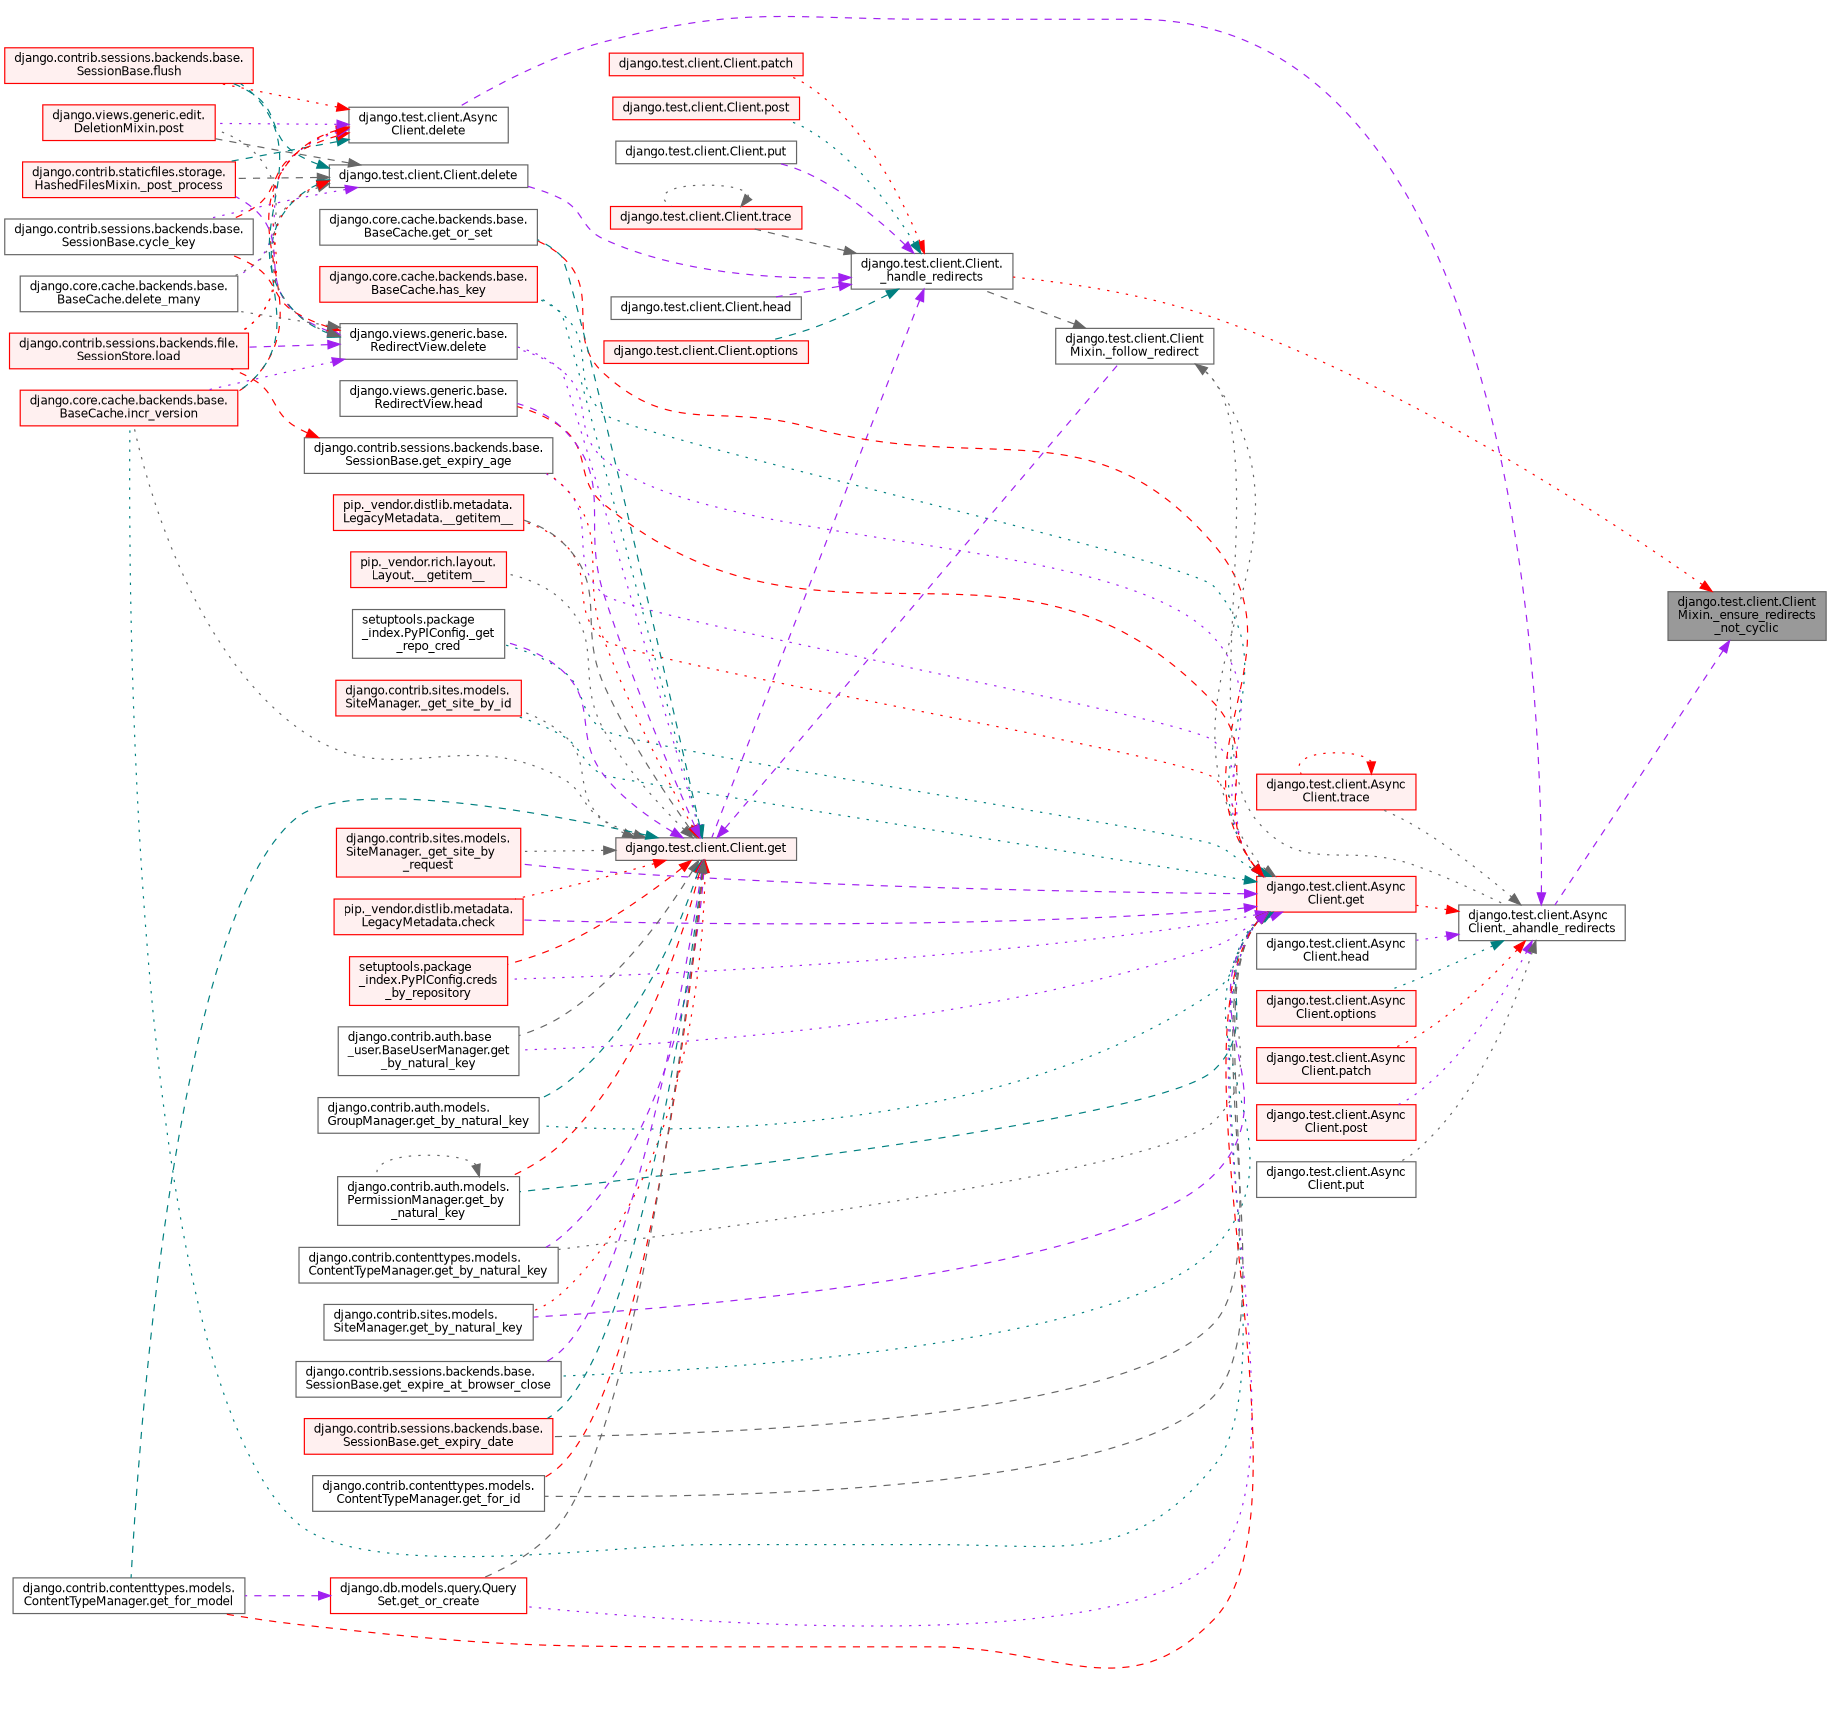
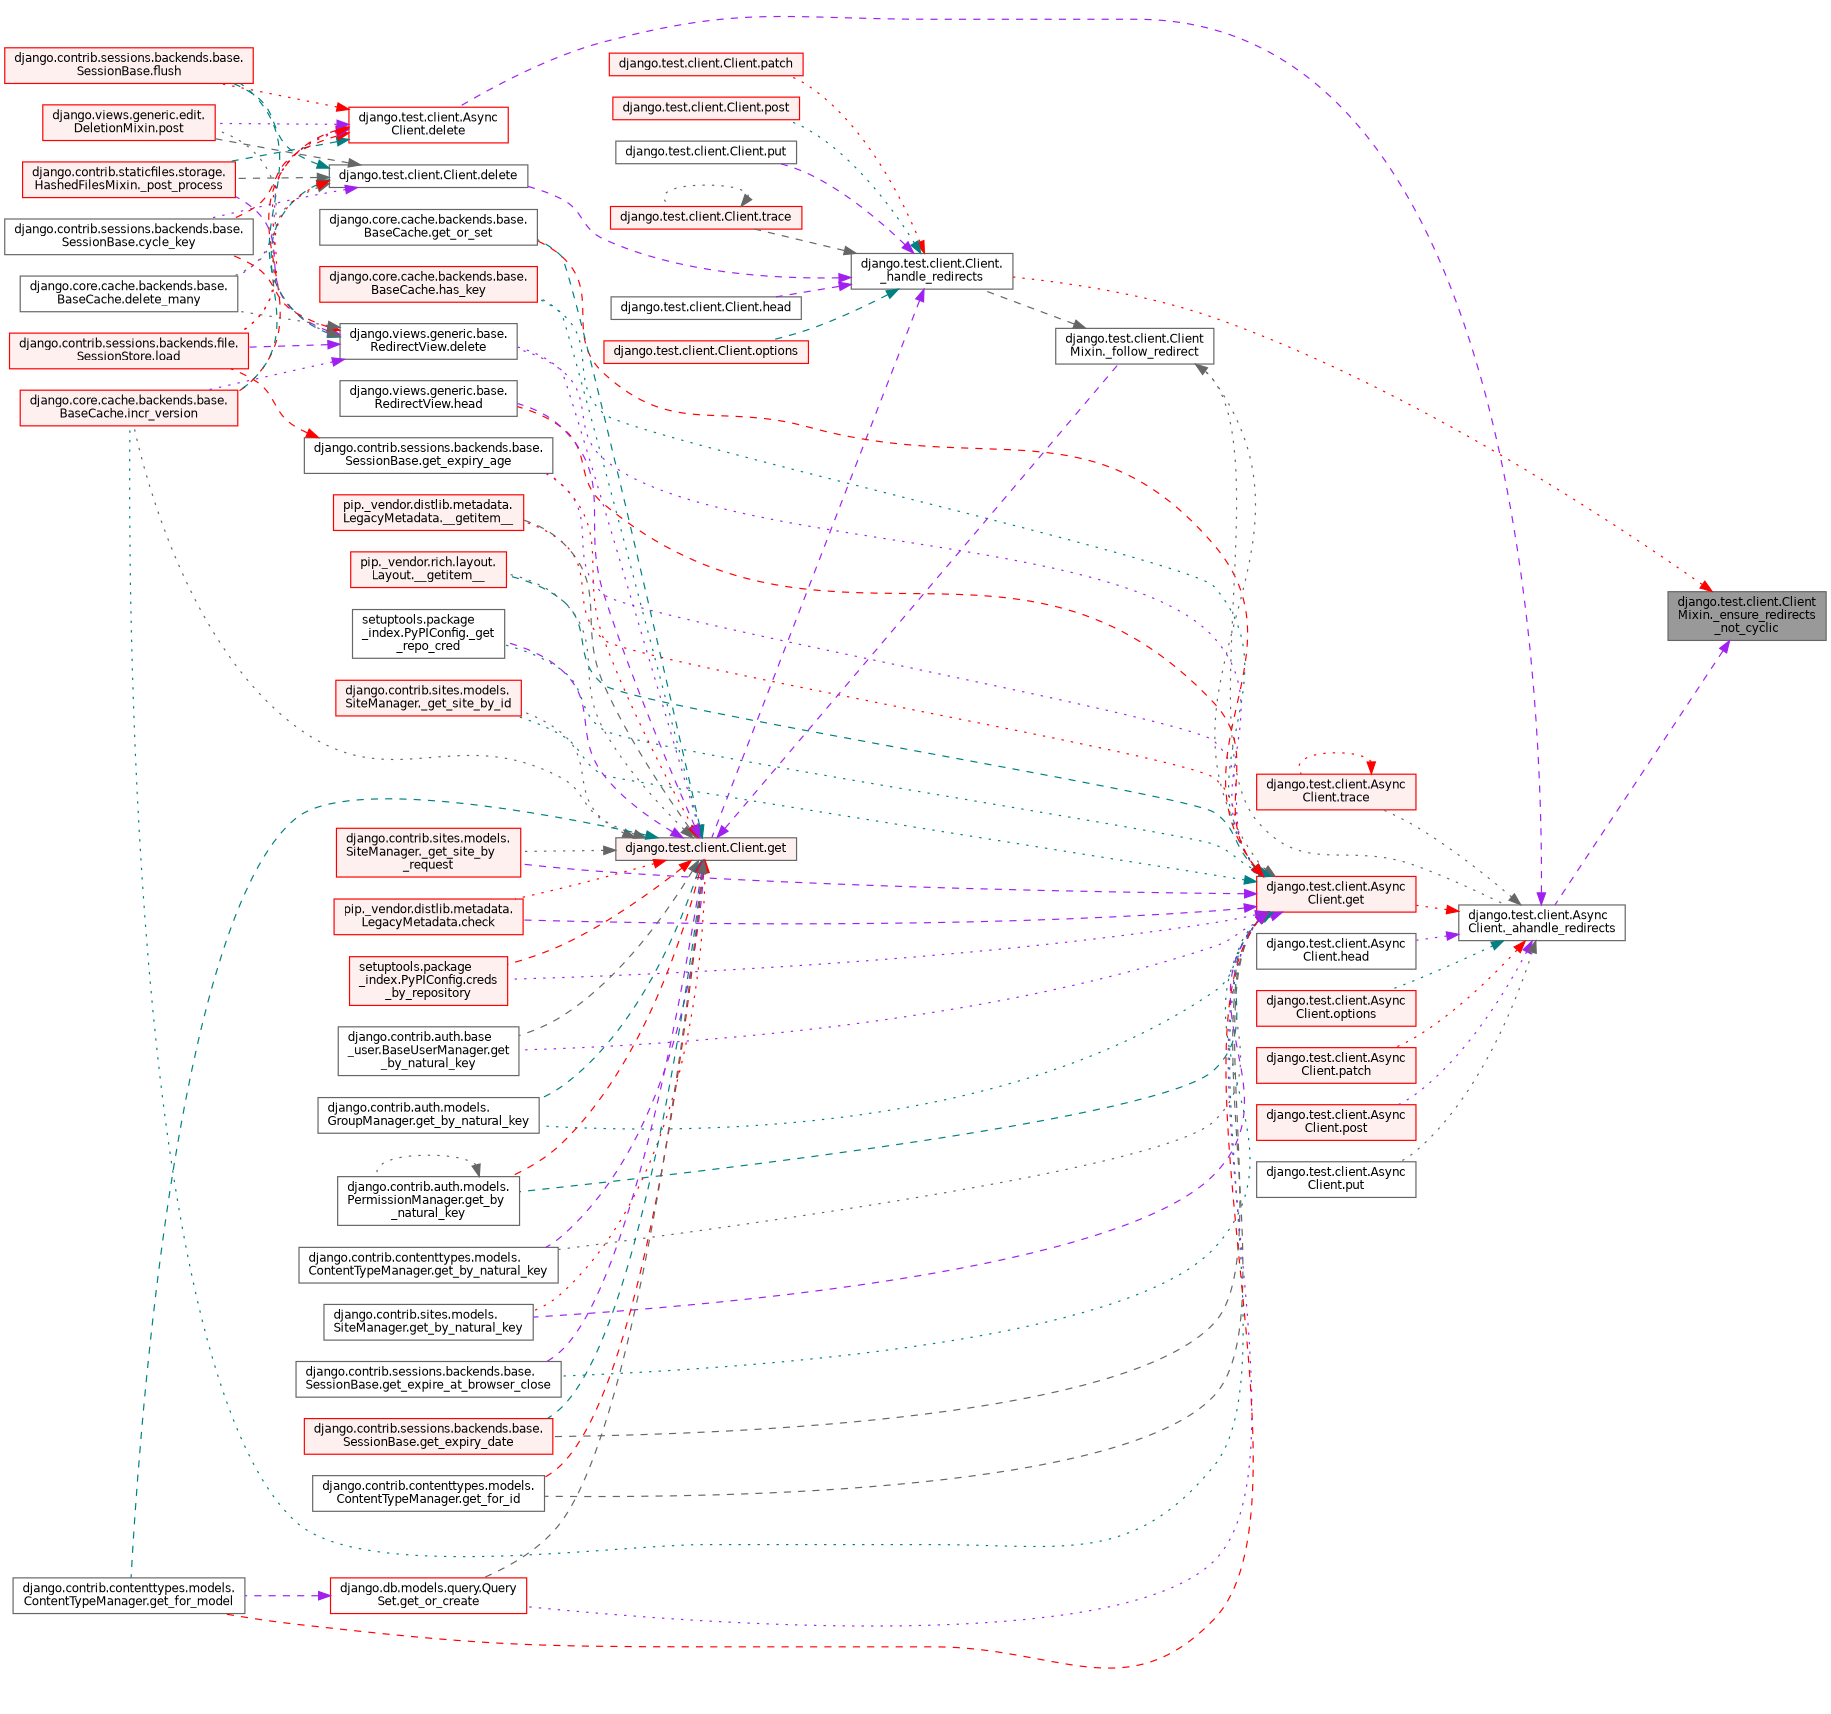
node "django.test.client.Async Client.delete": color grey40 -> red
edge "pip._vendor.rich.layout. Layout.__getitem__" -> "django.test.client.Async Client.get": added
